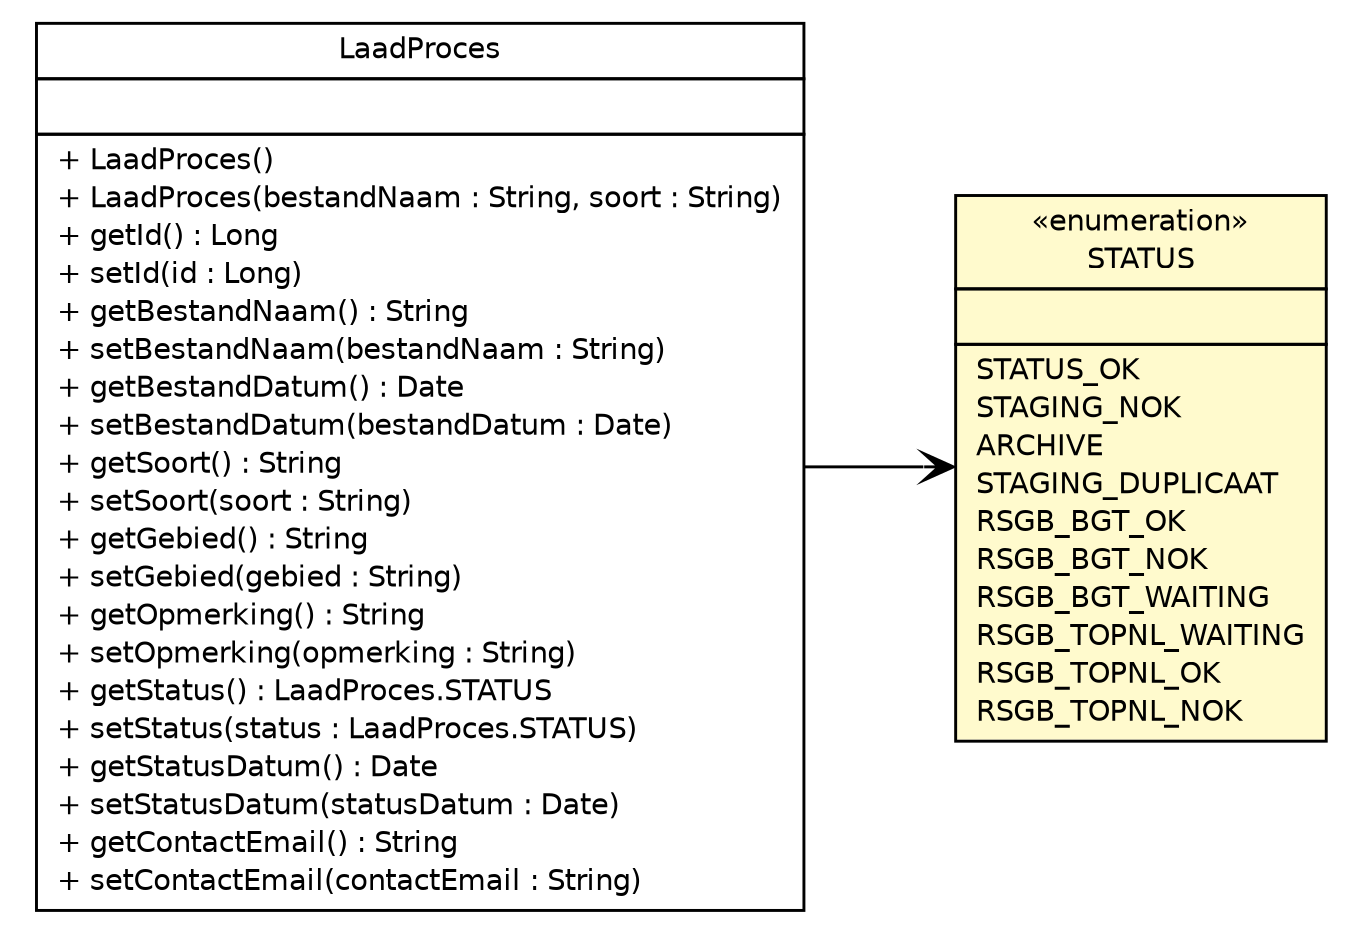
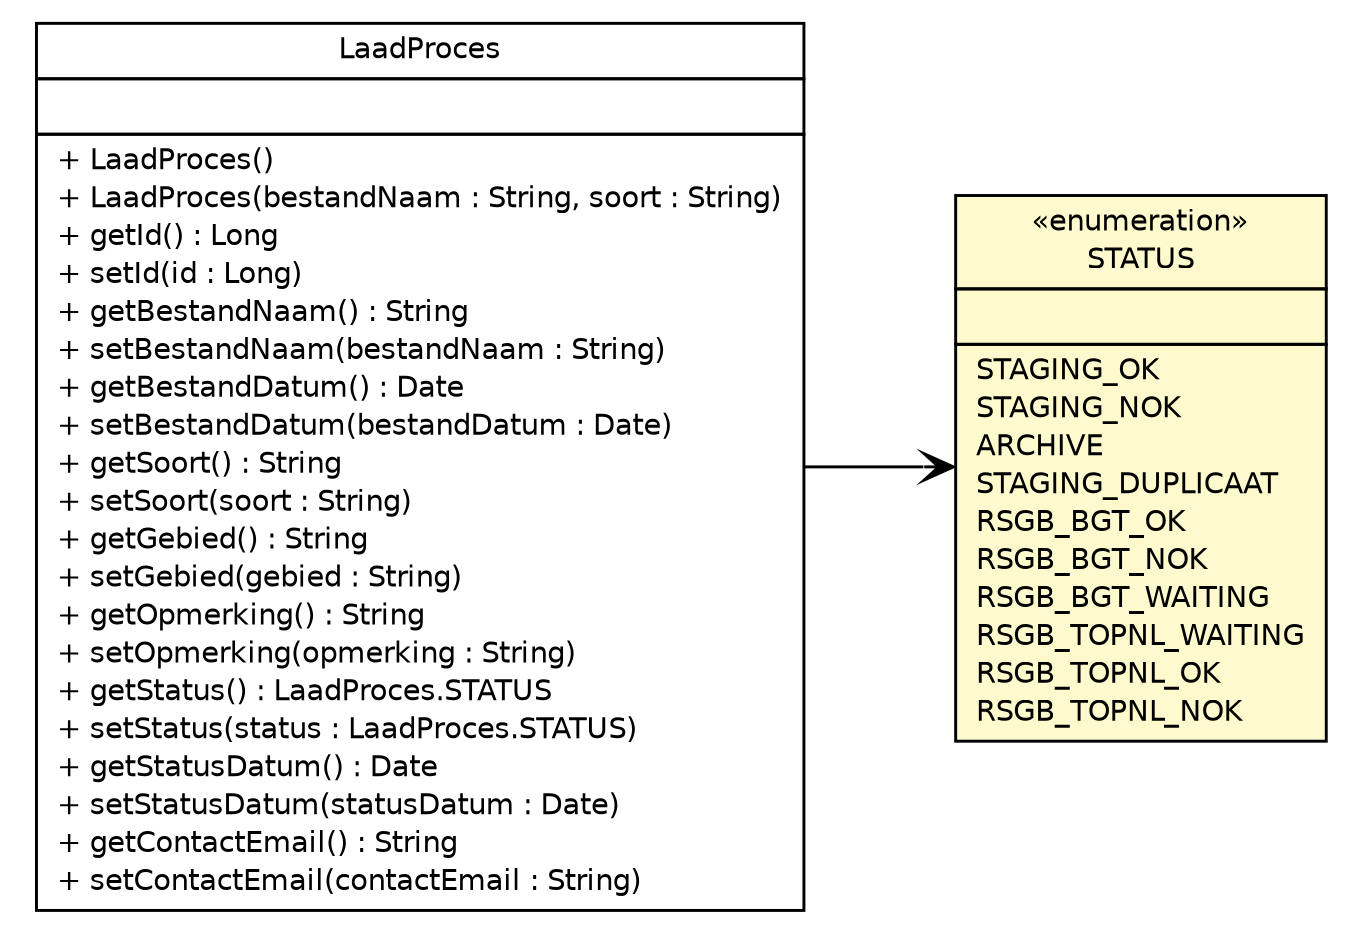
node "STATUS": text "STATUS_OK" -> "STAGING_OK"
